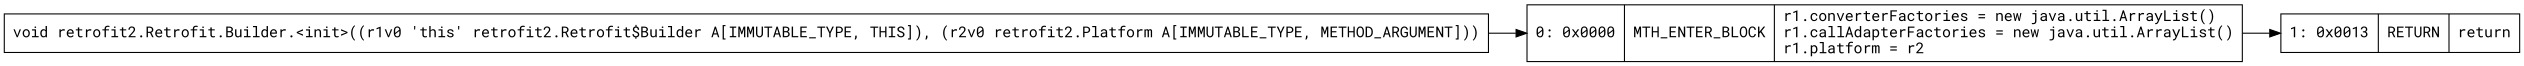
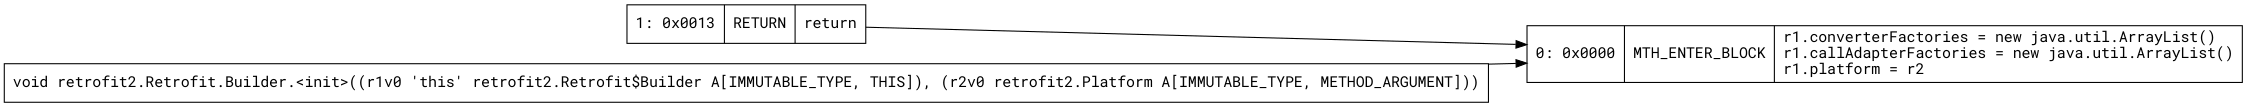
edge "0: 0x0000" -> "1: 0x0013": reversed
